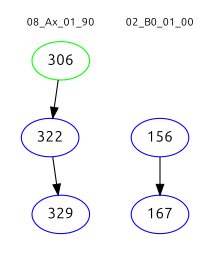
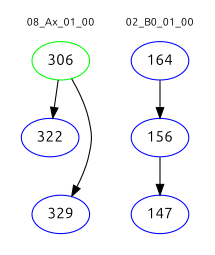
cluster "08_Ax_01_90": label "08_Ax_01_90" -> "08_Ax_01_00"
node "164": added
edge "322" -> "329": now "306" -> "329"
node "167": label "167" -> "147"
